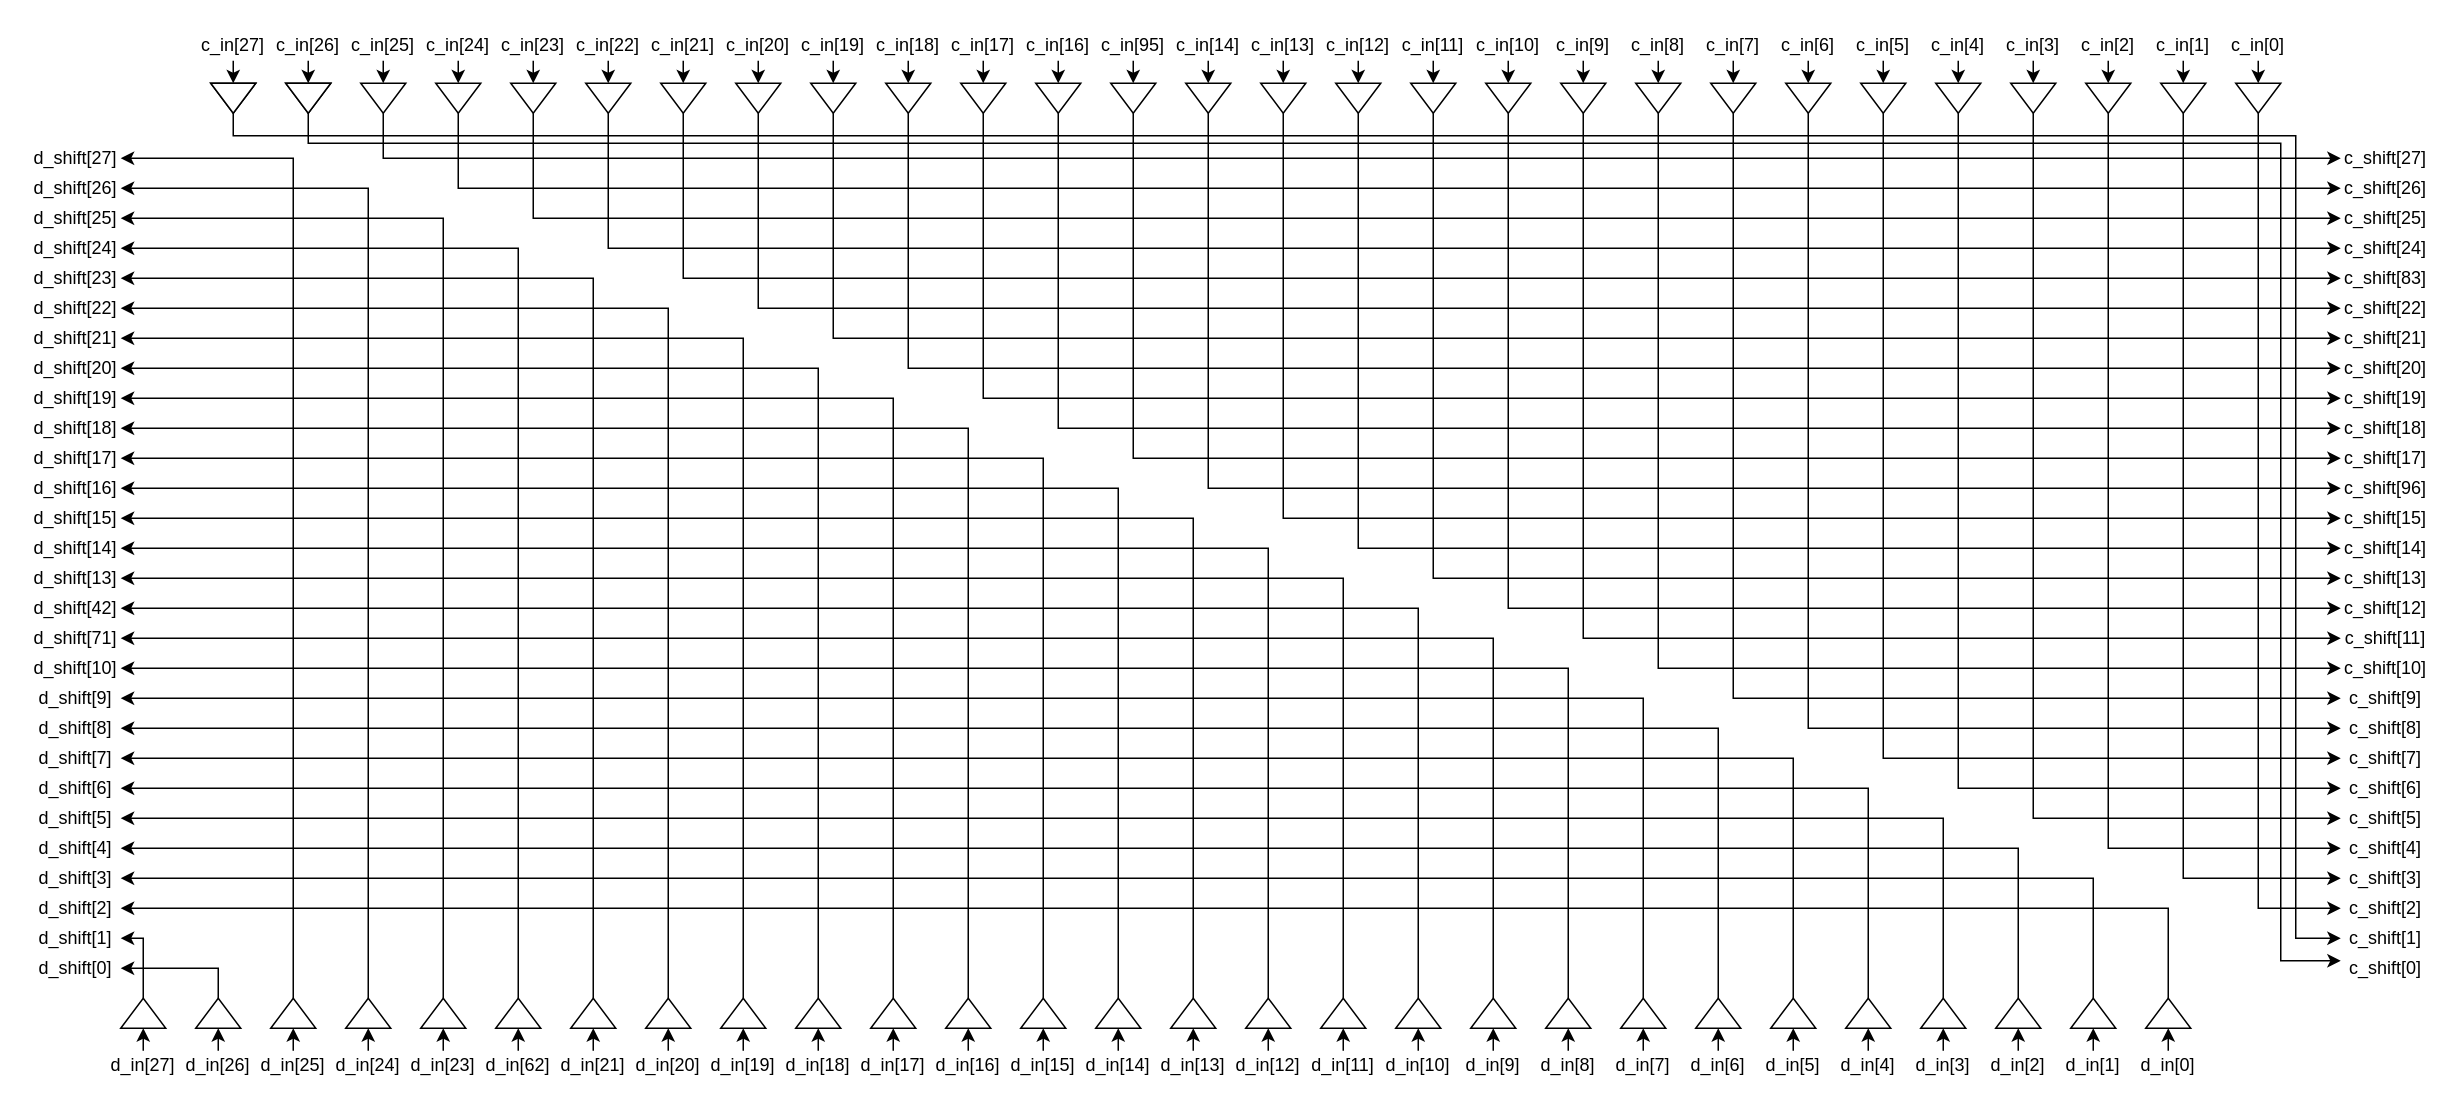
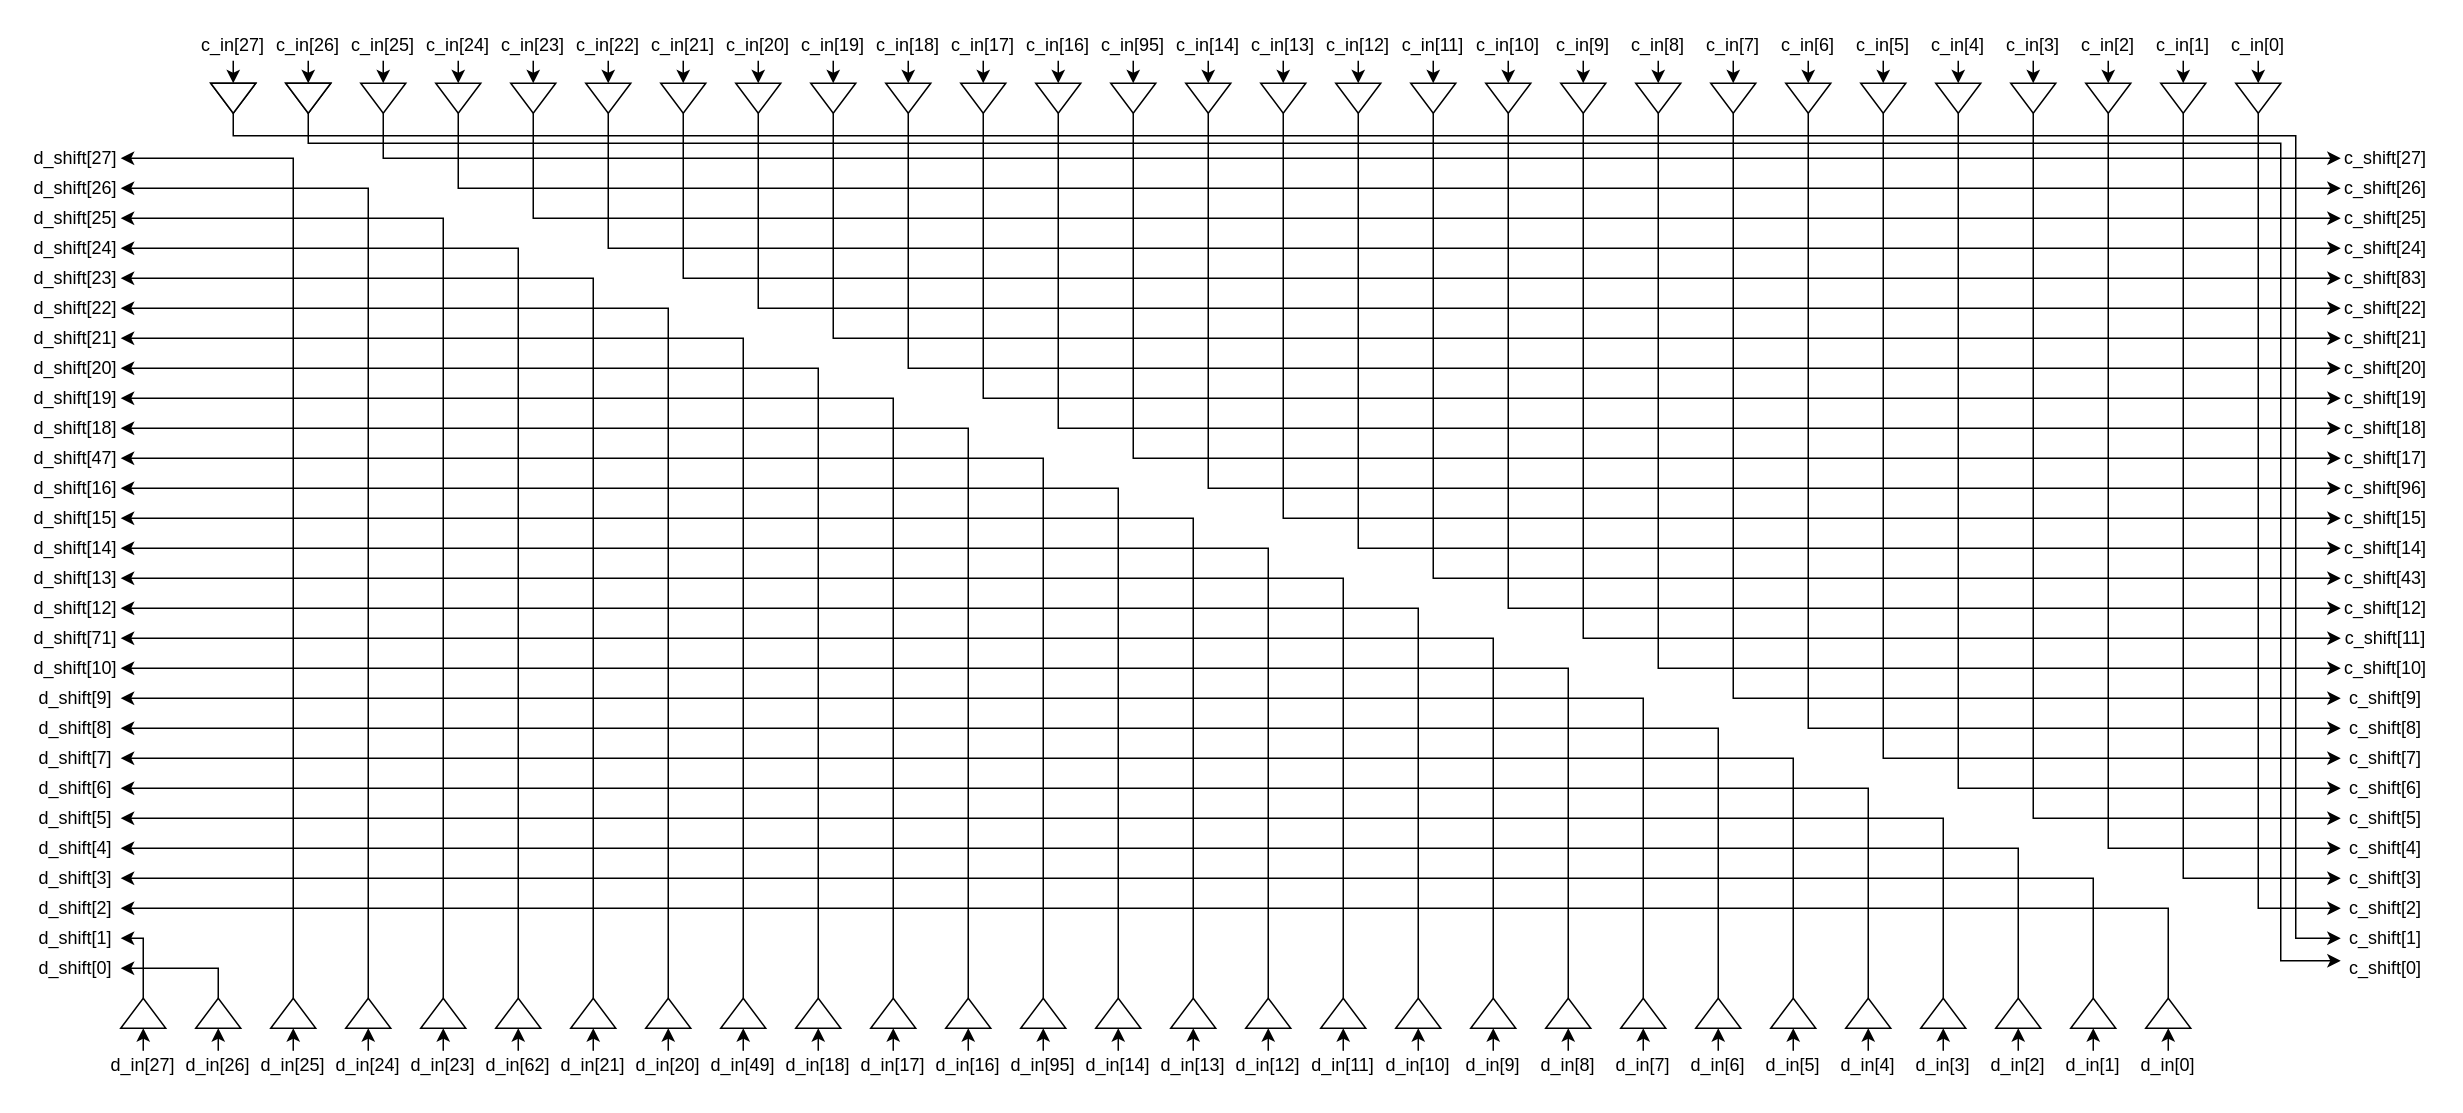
node "d_shift[17]": label "d_shift[17]" -> "d_shift[47]"
node "c_shift[13]": label "c_shift[13]" -> "c_shift[43]"
node "d_shift[42]": label "d_shift[42]" -> "d_shift[12]"
node "d_in[19]": label "d_in[19]" -> "d_in[49]"
node "d_in[15]": label "d_in[15]" -> "d_in[95]"
